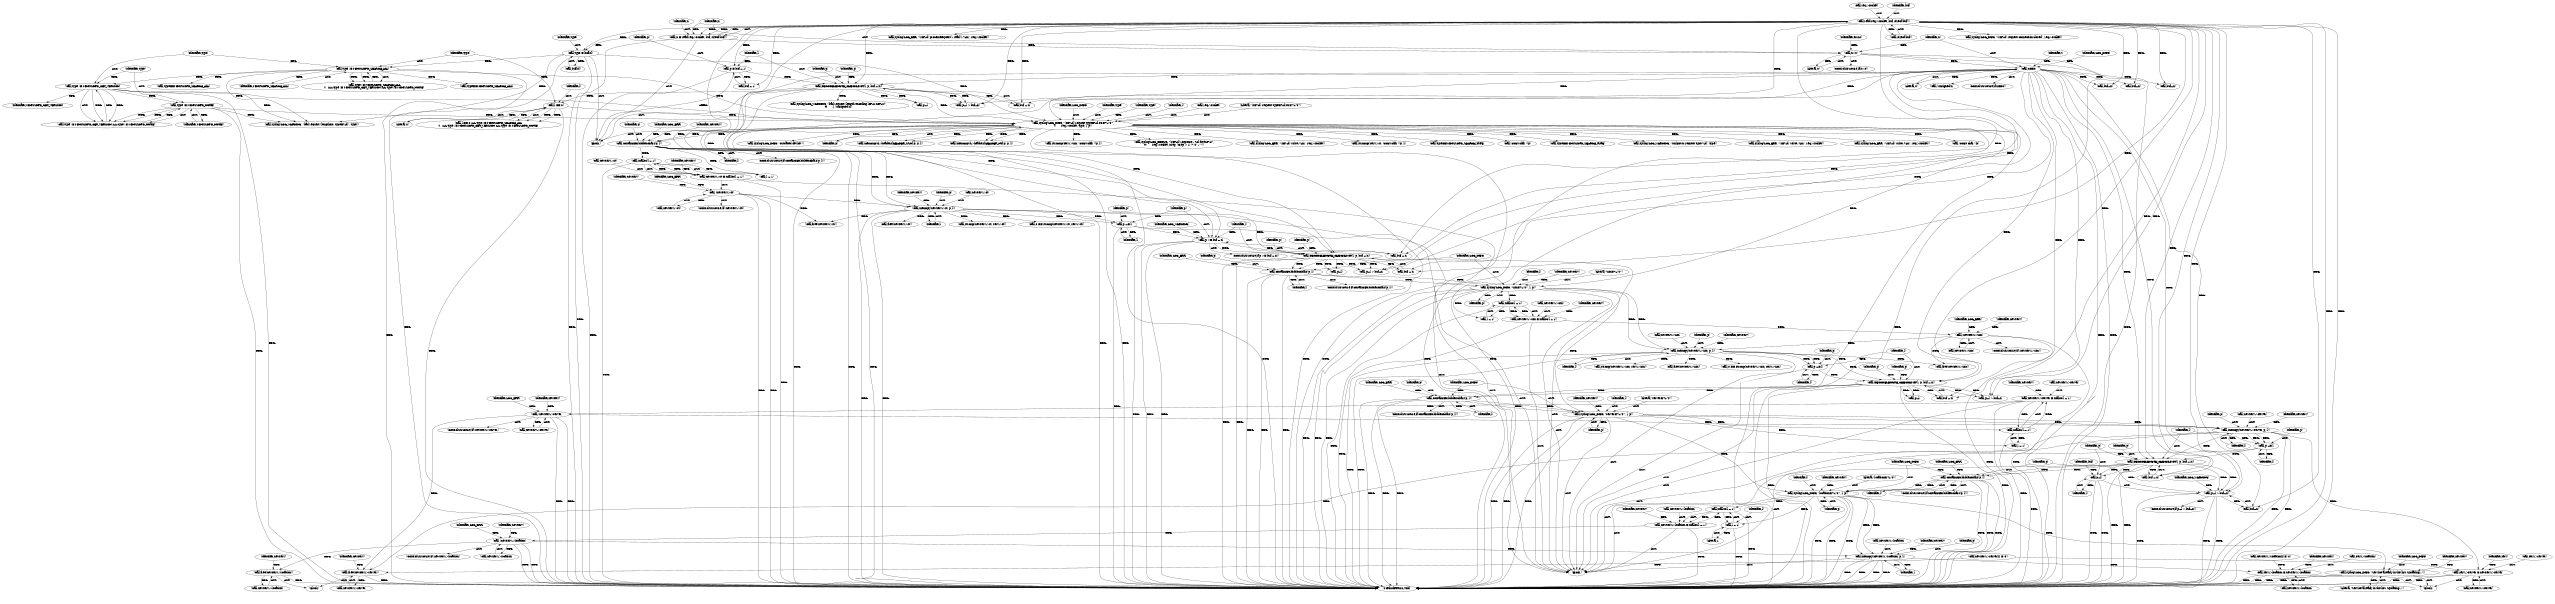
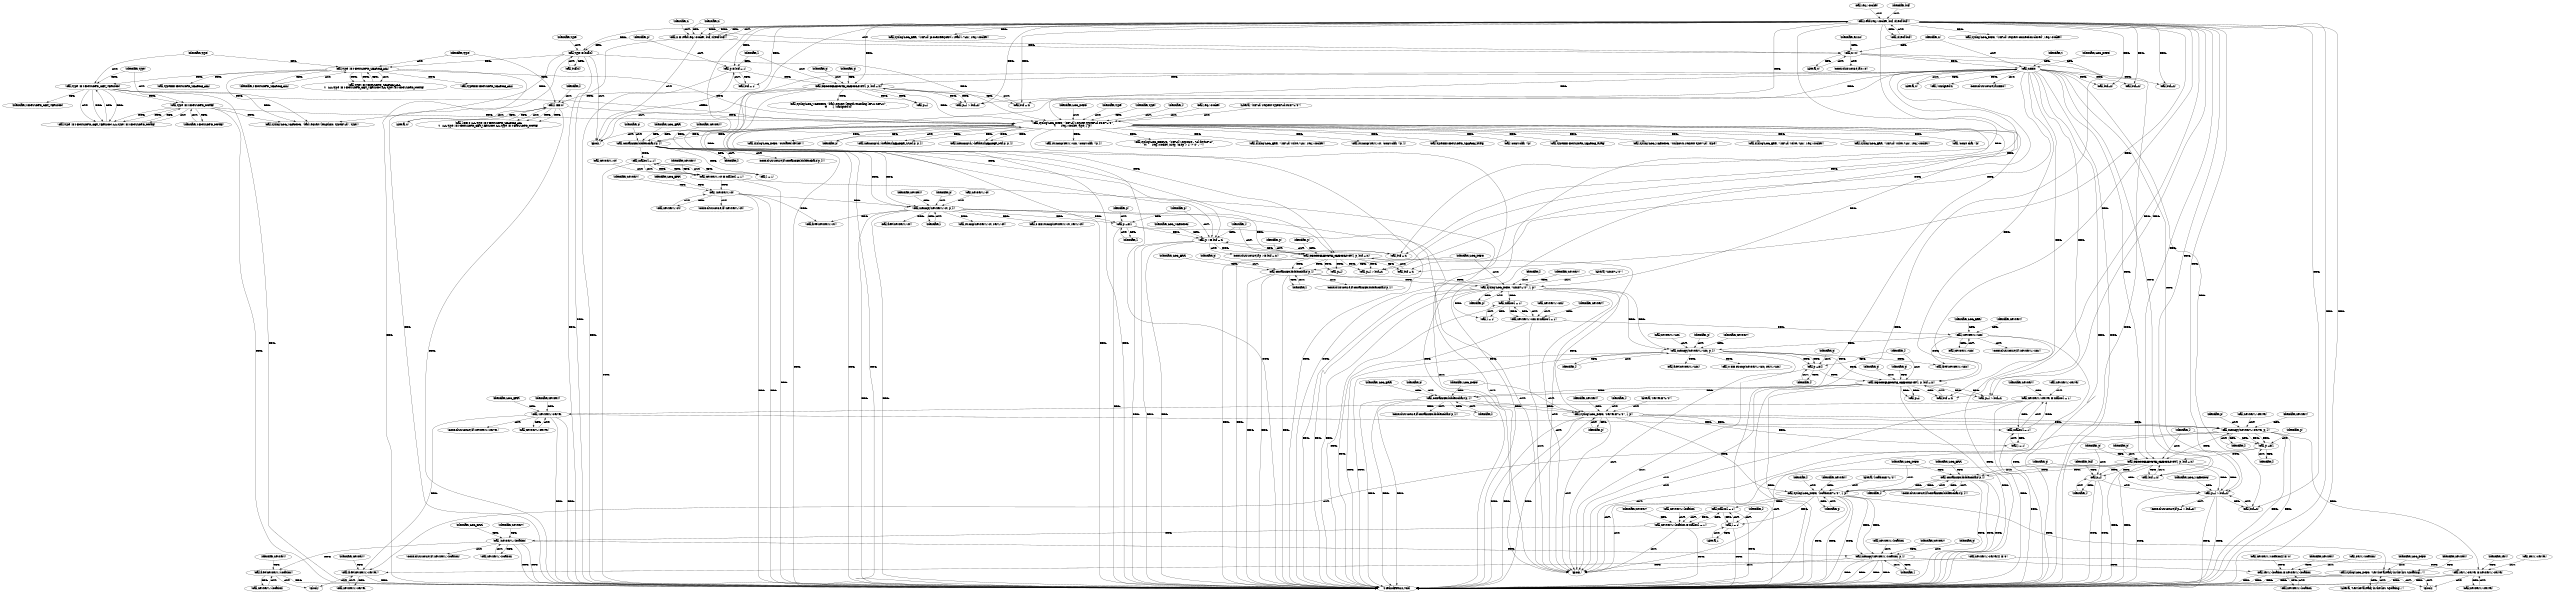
edge "(Call,newserv->st = malloc(l + 1))" -> "(Call,!newserv->st)": label "AST: " -> "DDG: "
node "(Call,strcmp(newserv->usn, serv->usn))": removed
edge "(Call,memcpy(newserv->server, p, l))" -> "(Call,free(newserv->server))": label "DDG: " -> "AST: "
